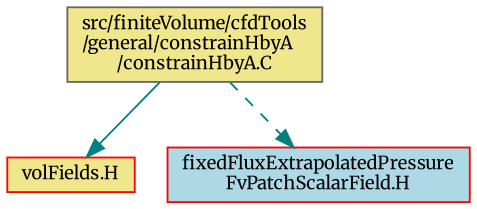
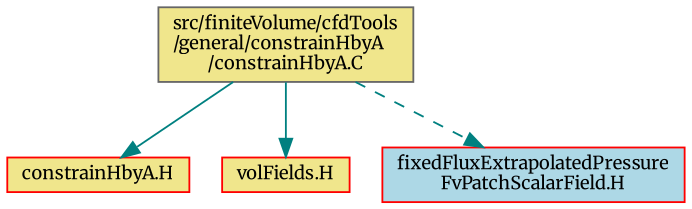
node "constrainHbyA.H": added
